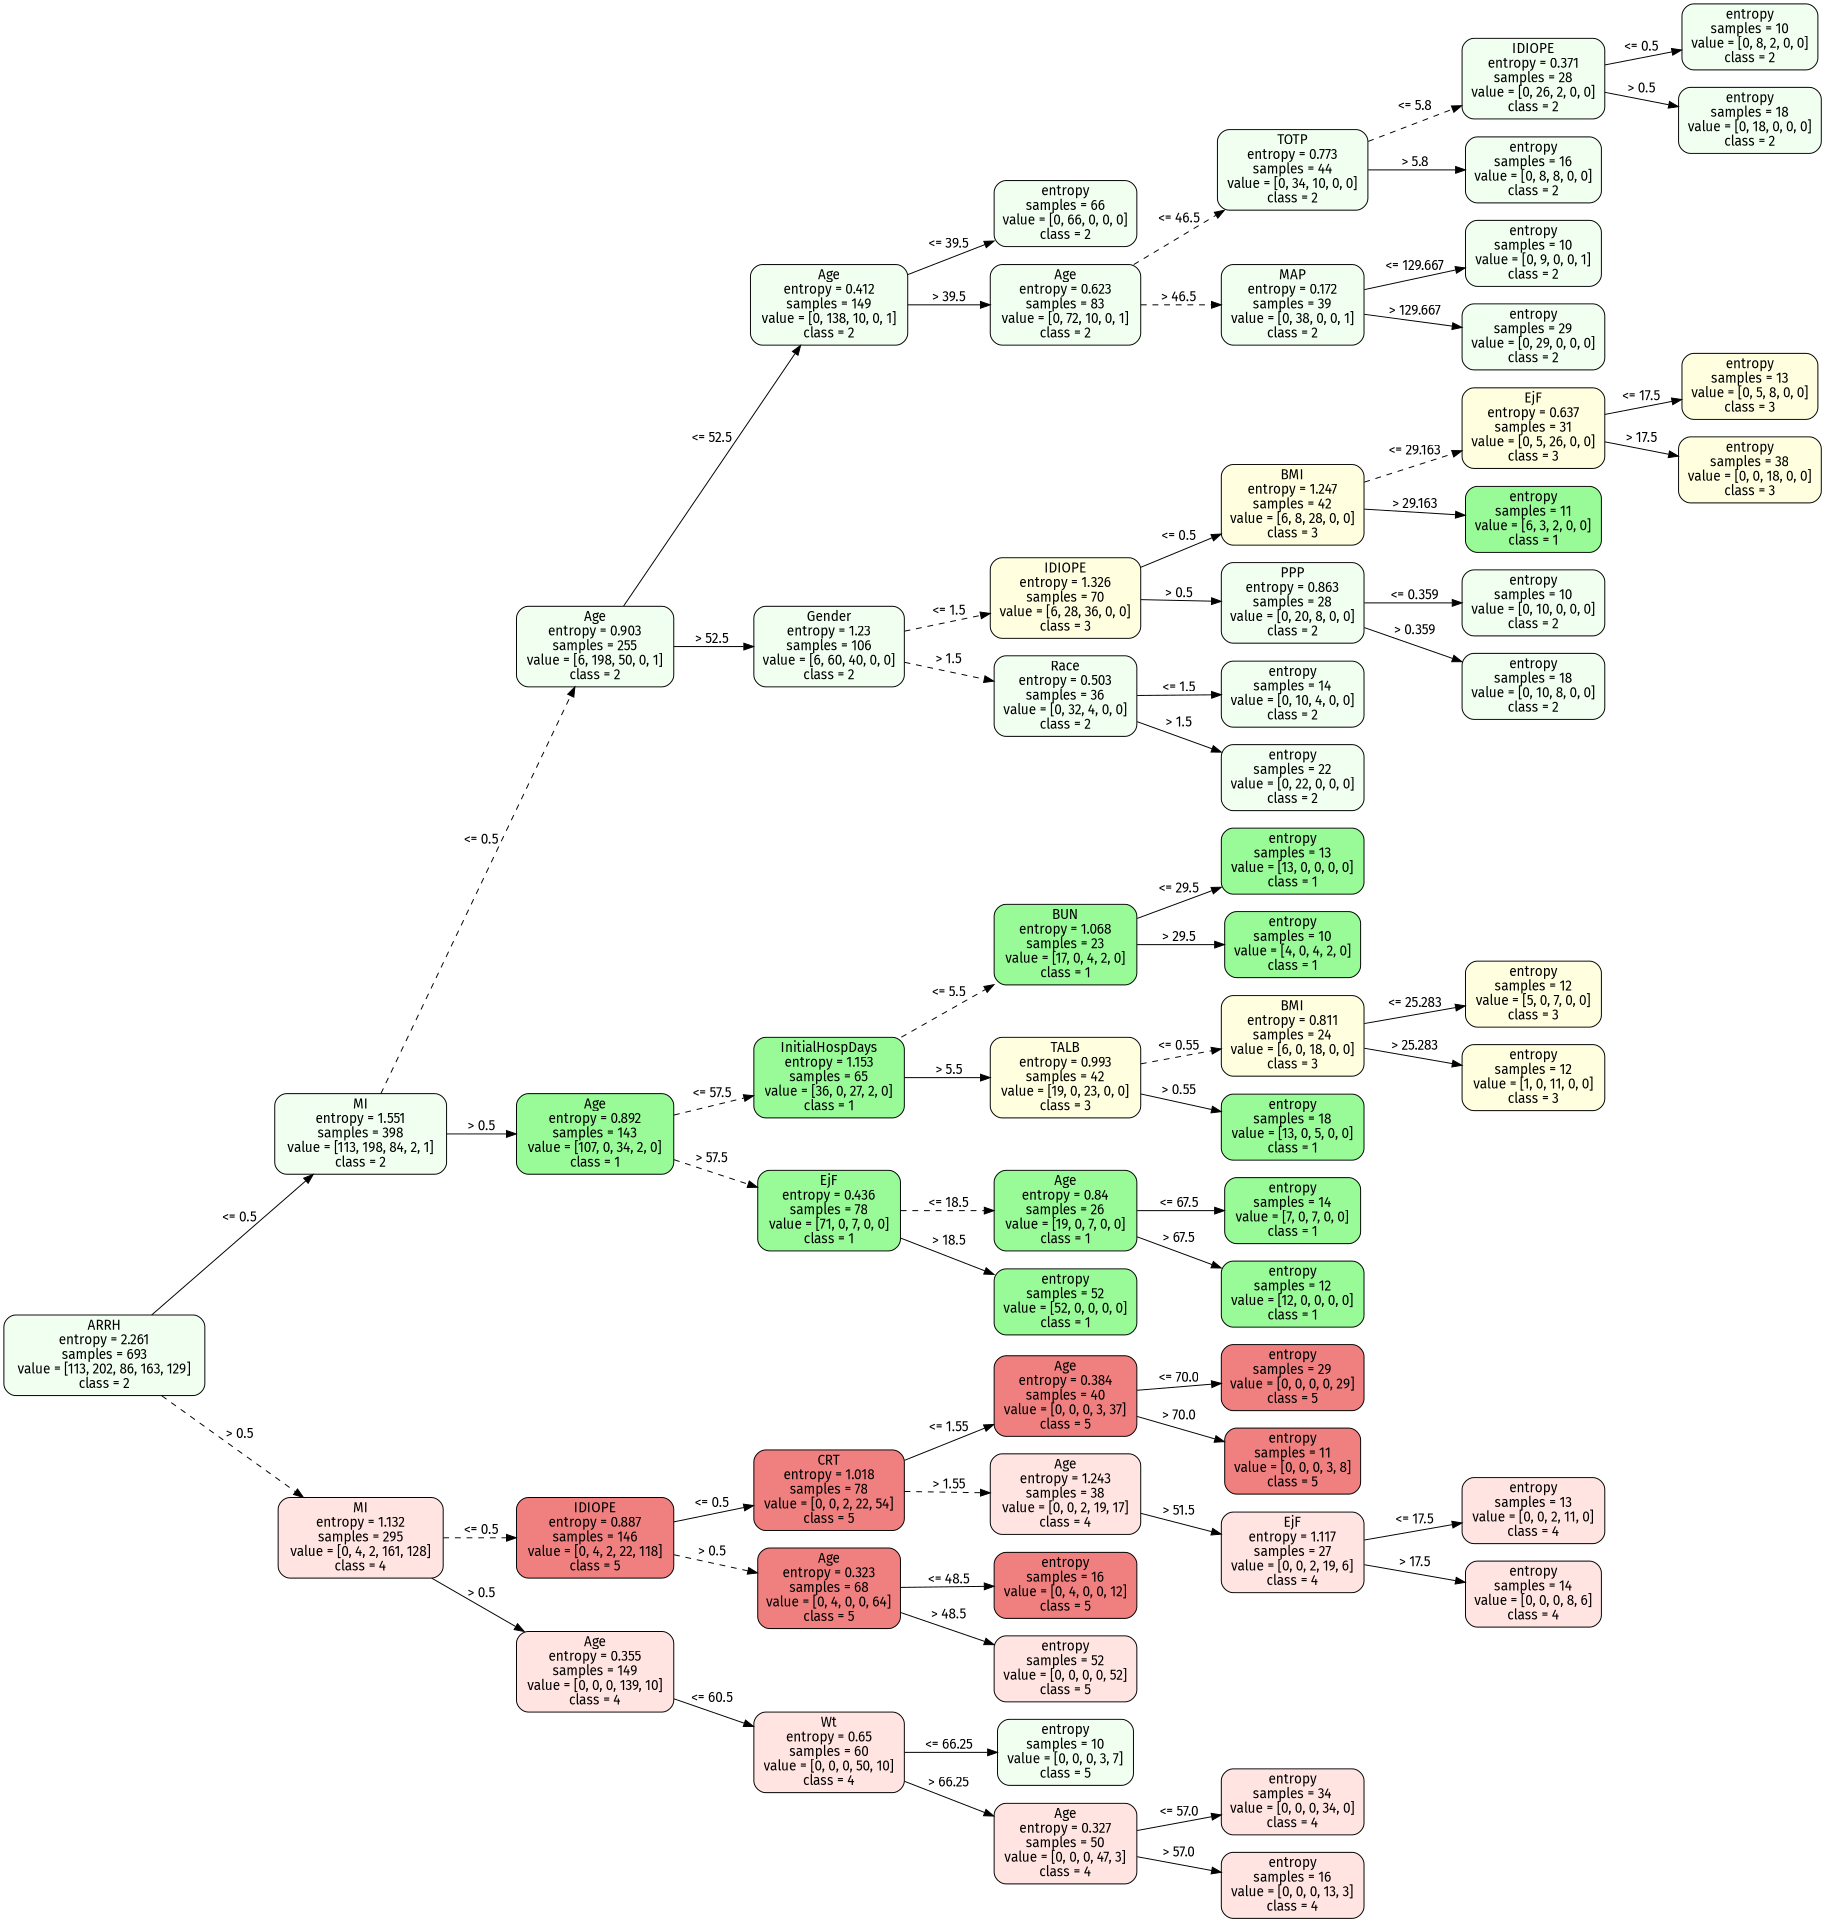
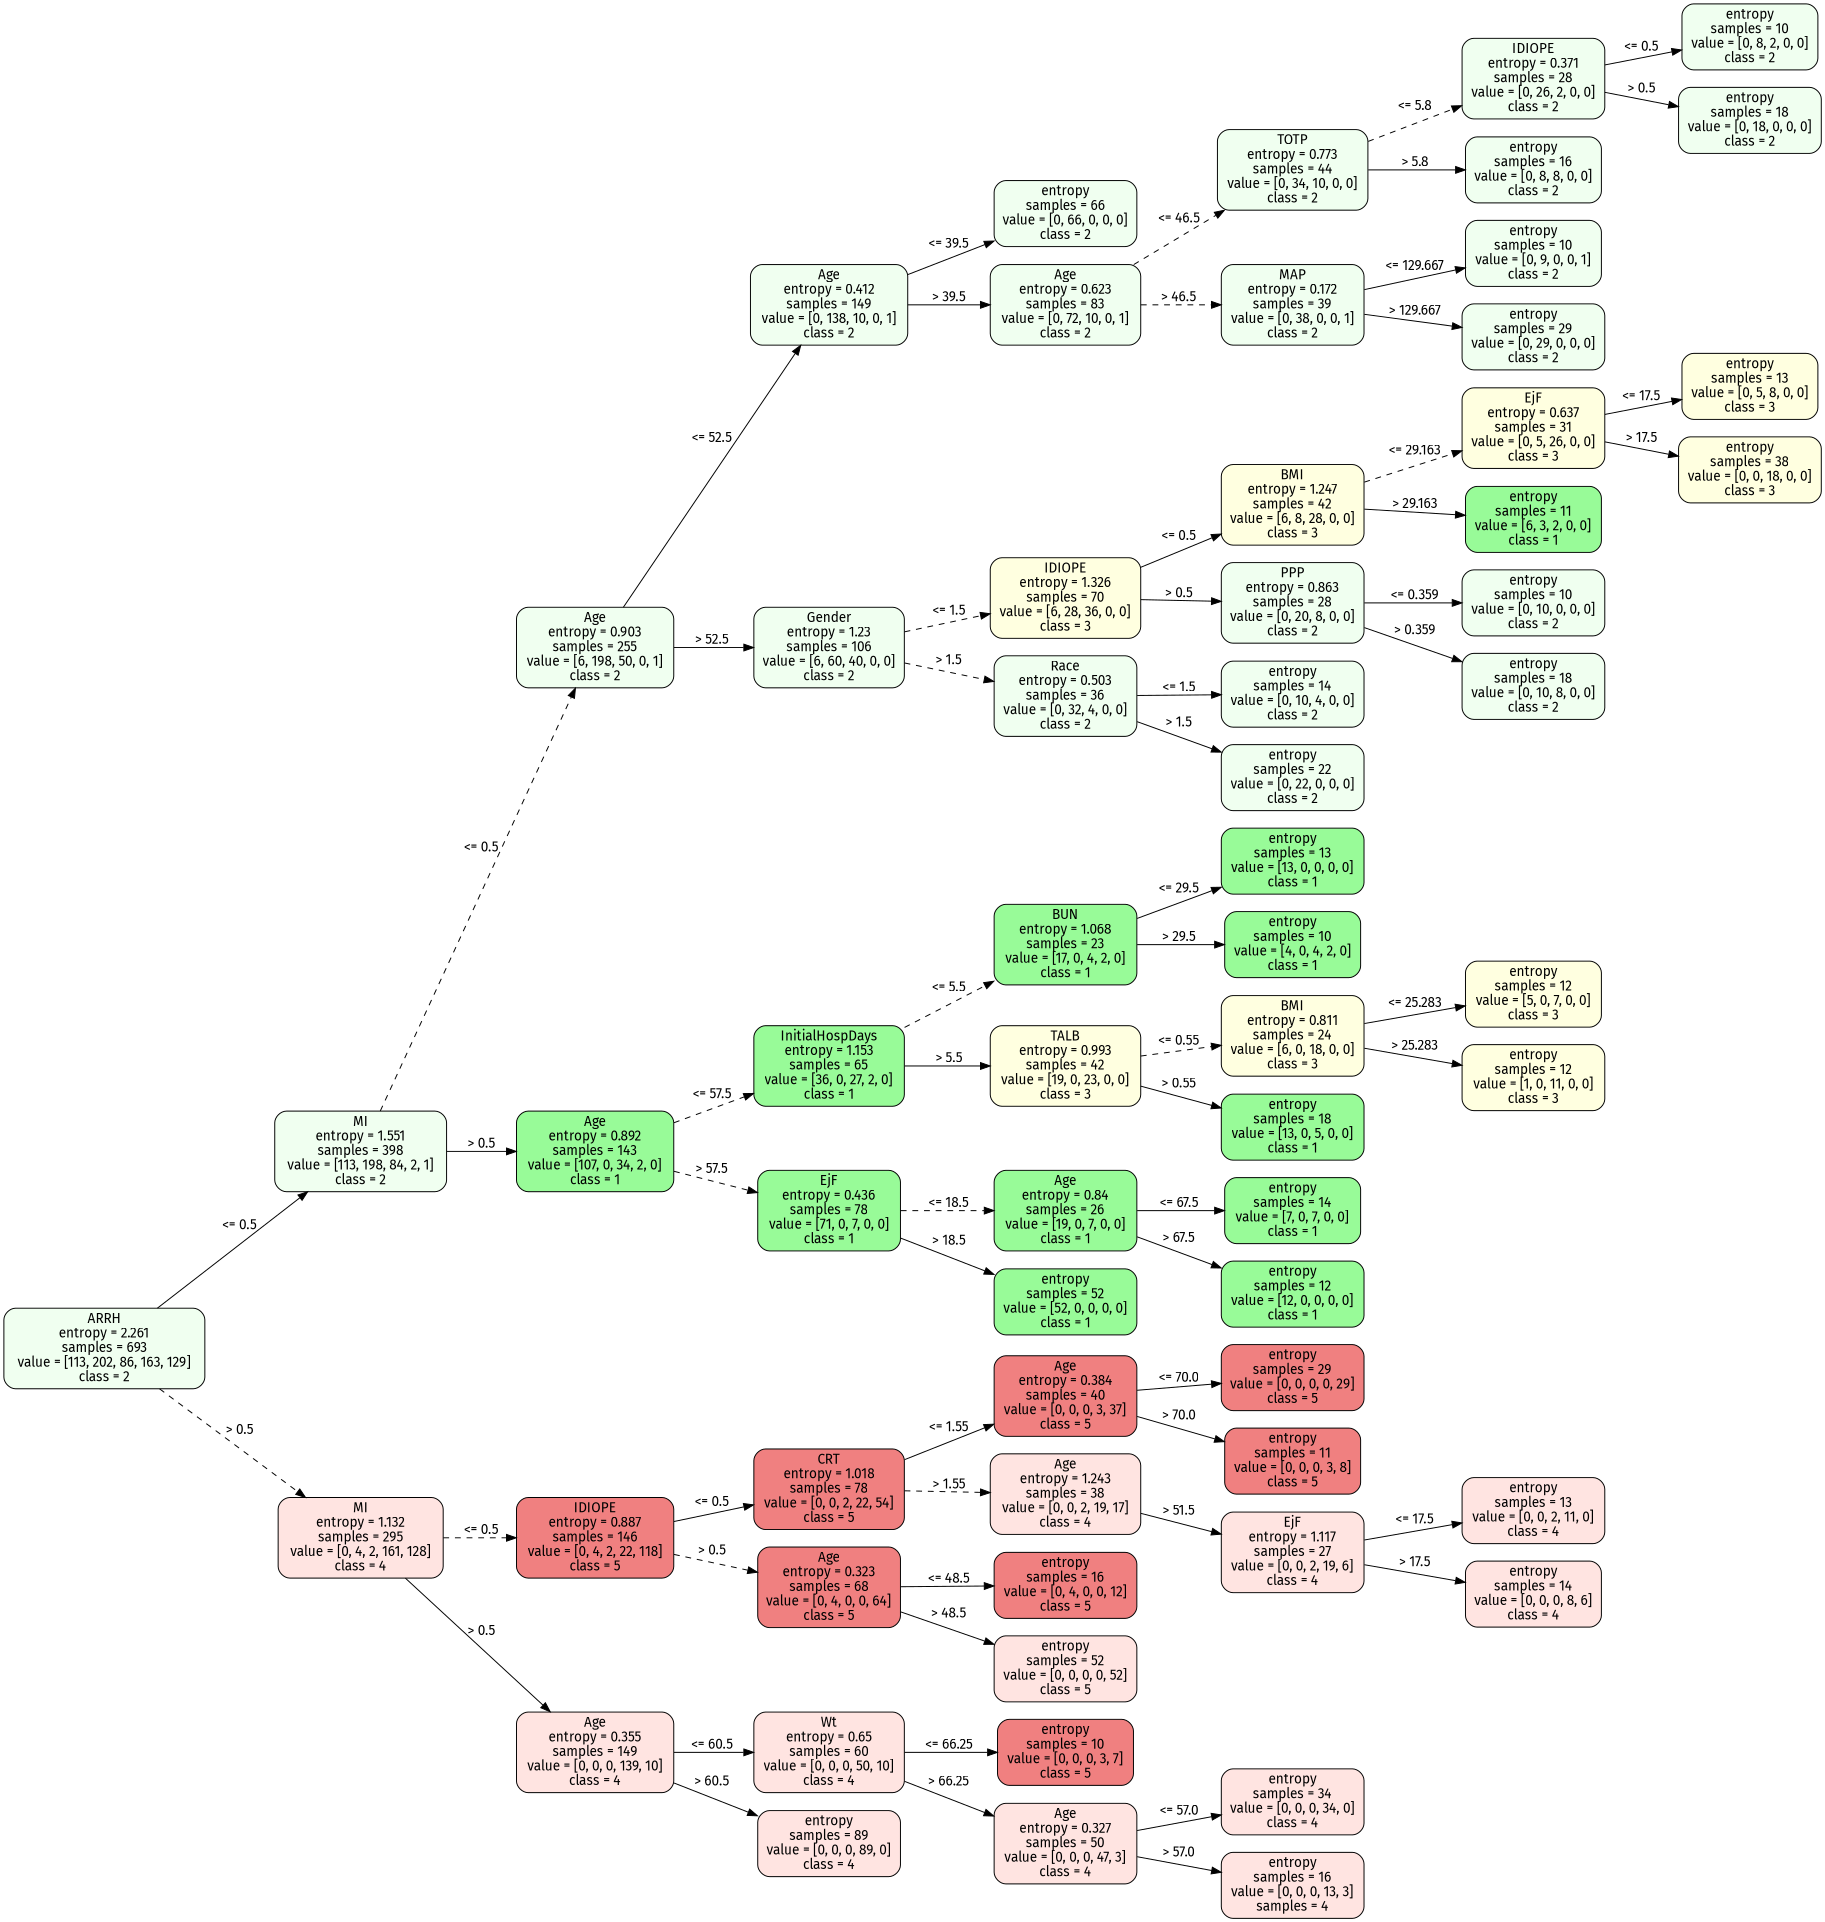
node "entropy samples = 10 value = [0, 0, 0, 3, 7] class = 5": fillcolor honeydew -> lightcoral
node "entropy samples = 89 value = [0, 0, 0, 89, 0] class = 4": added
node "entropy samples = 16 value = [0, 0, 0, 13, 3] class = 4": label "entropy samples = 16 value = [0, 0, 0, 13, 3] class = 4" -> "entropy samples = 16 value = [0, 0, 0, 13, 3] samples = 4"
